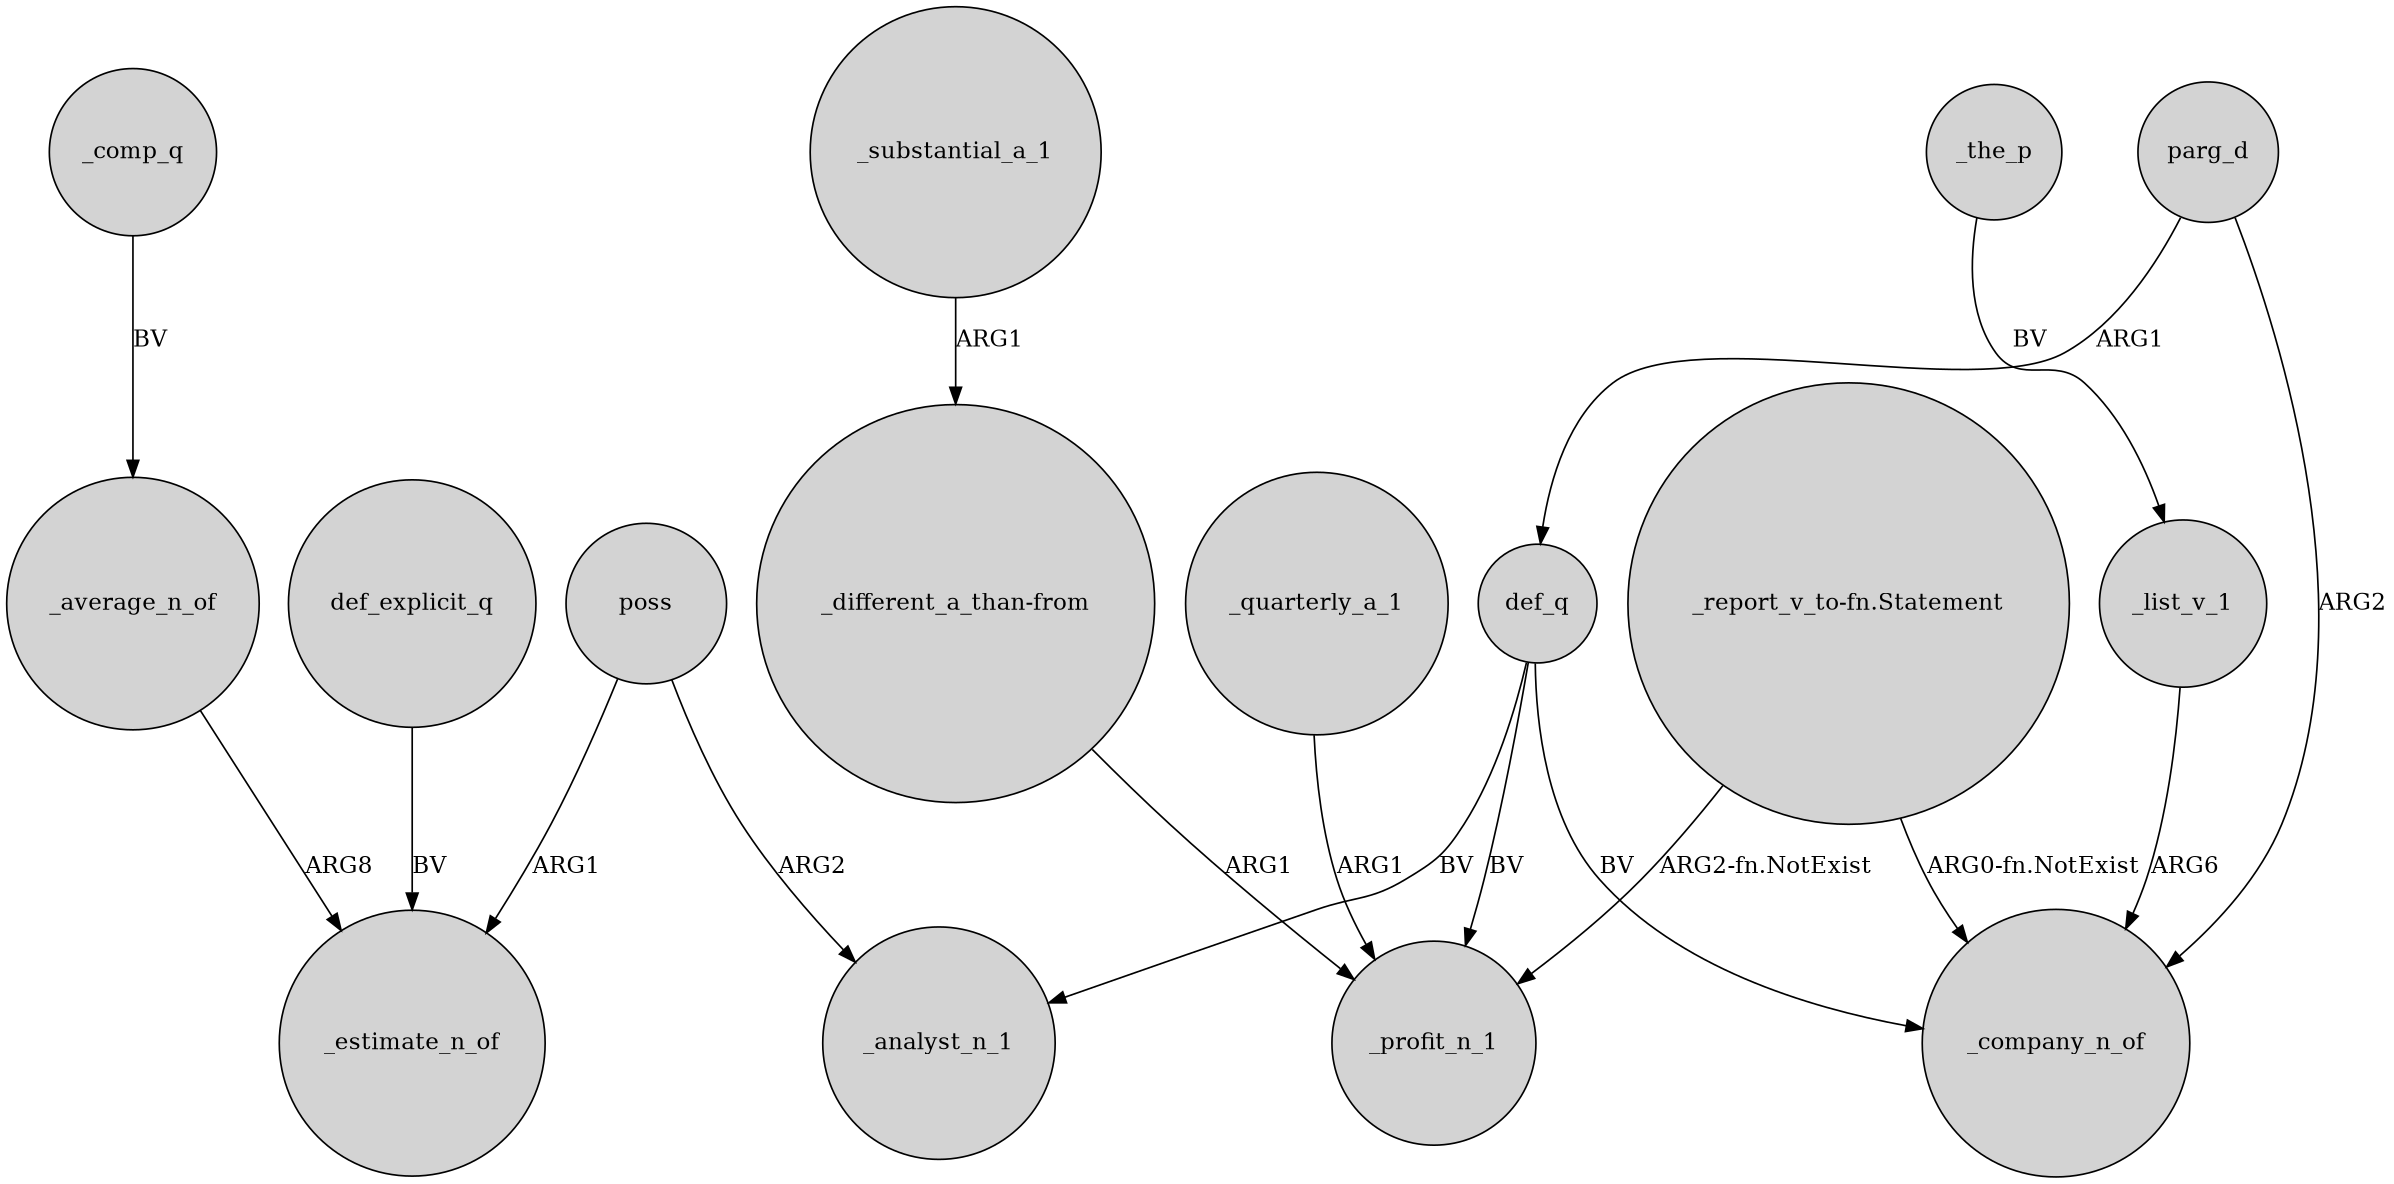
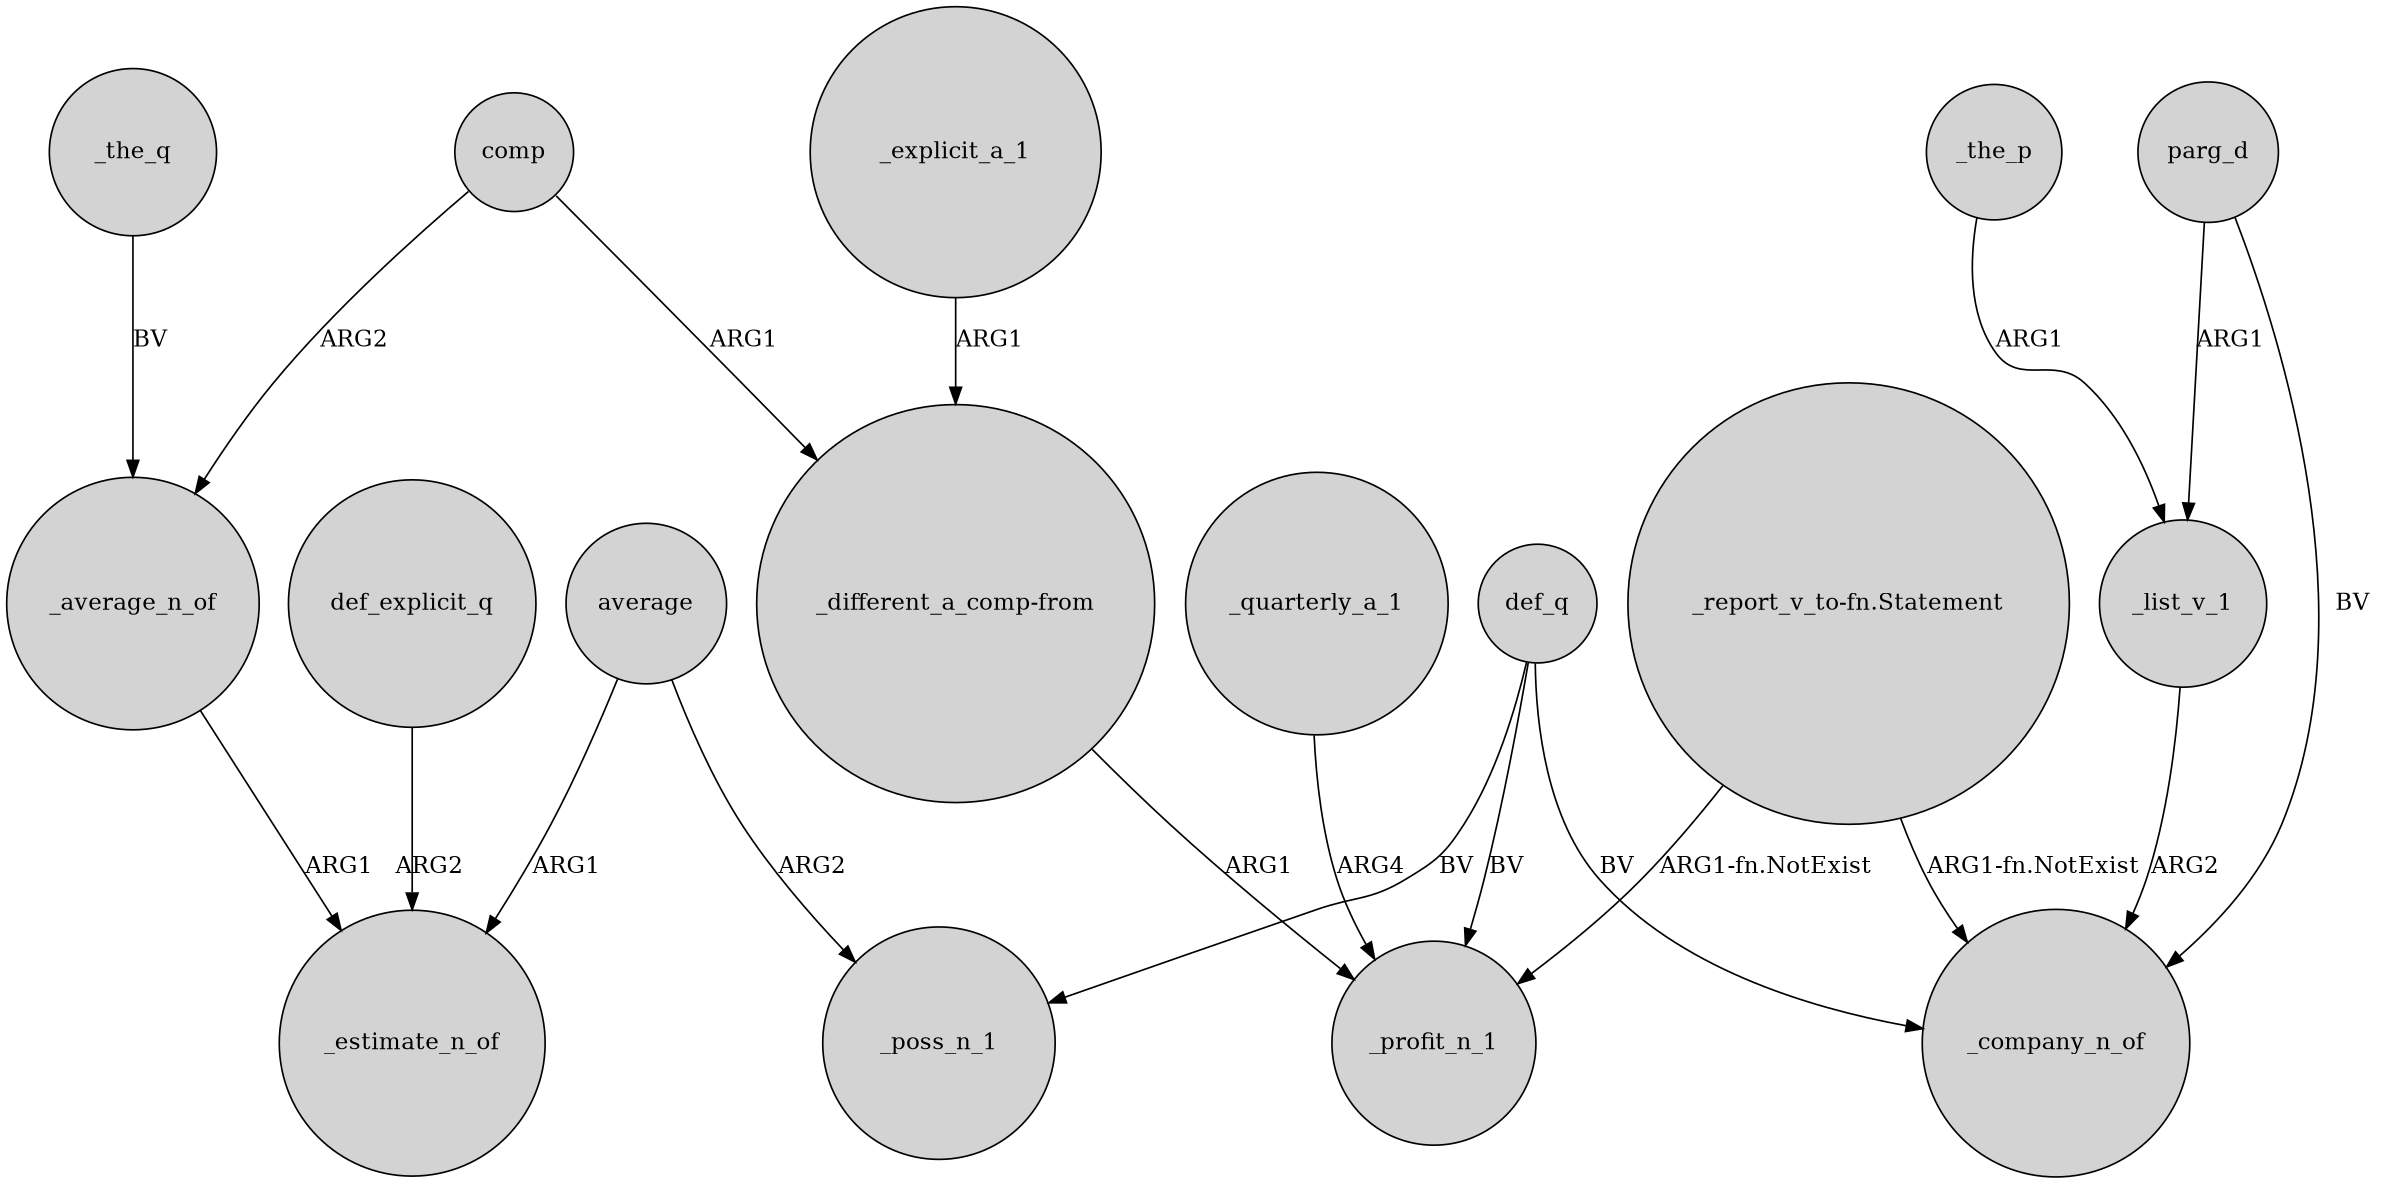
node "_comp_q": label "_comp_q" -> "_the_q"
node "comp": added
node "_substantial_a_1": label "_substantial_a_1" -> "_explicit_a_1"
edge "_the_p" -> "_list_v_1": label "BV" -> "ARG1"
edge "parg_d" -> "def_q": now "parg_d" -> "_list_v_1"
node "poss": label "poss" -> "average"
node "_different_a_than-from": label "_different_a_than-from" -> "_different_a_comp-from"
edge "parg_d" -> "_company_n_of": label "ARG2" -> "BV"
edge "_average_n_of" -> "_estimate_n_of": label "ARG8" -> "ARG1"
edge "def_explicit_q" -> "_estimate_n_of": label "BV" -> "ARG2"
edge "_quarterly_a_1" -> "_profit_n_1": label "ARG1" -> "ARG4"
edge "_report_v_to-fn.Statement" -> "_profit_n_1": label "ARG2-fn.NotExist" -> "ARG1-fn.NotExist"
edge "_report_v_to-fn.Statement" -> "_company_n_of": label "ARG0-fn.NotExist" -> "ARG1-fn.NotExist"
edge "_list_v_1" -> "_company_n_of": label "ARG6" -> "ARG2"
node "_analyst_n_1": label "_analyst_n_1" -> "_poss_n_1"
